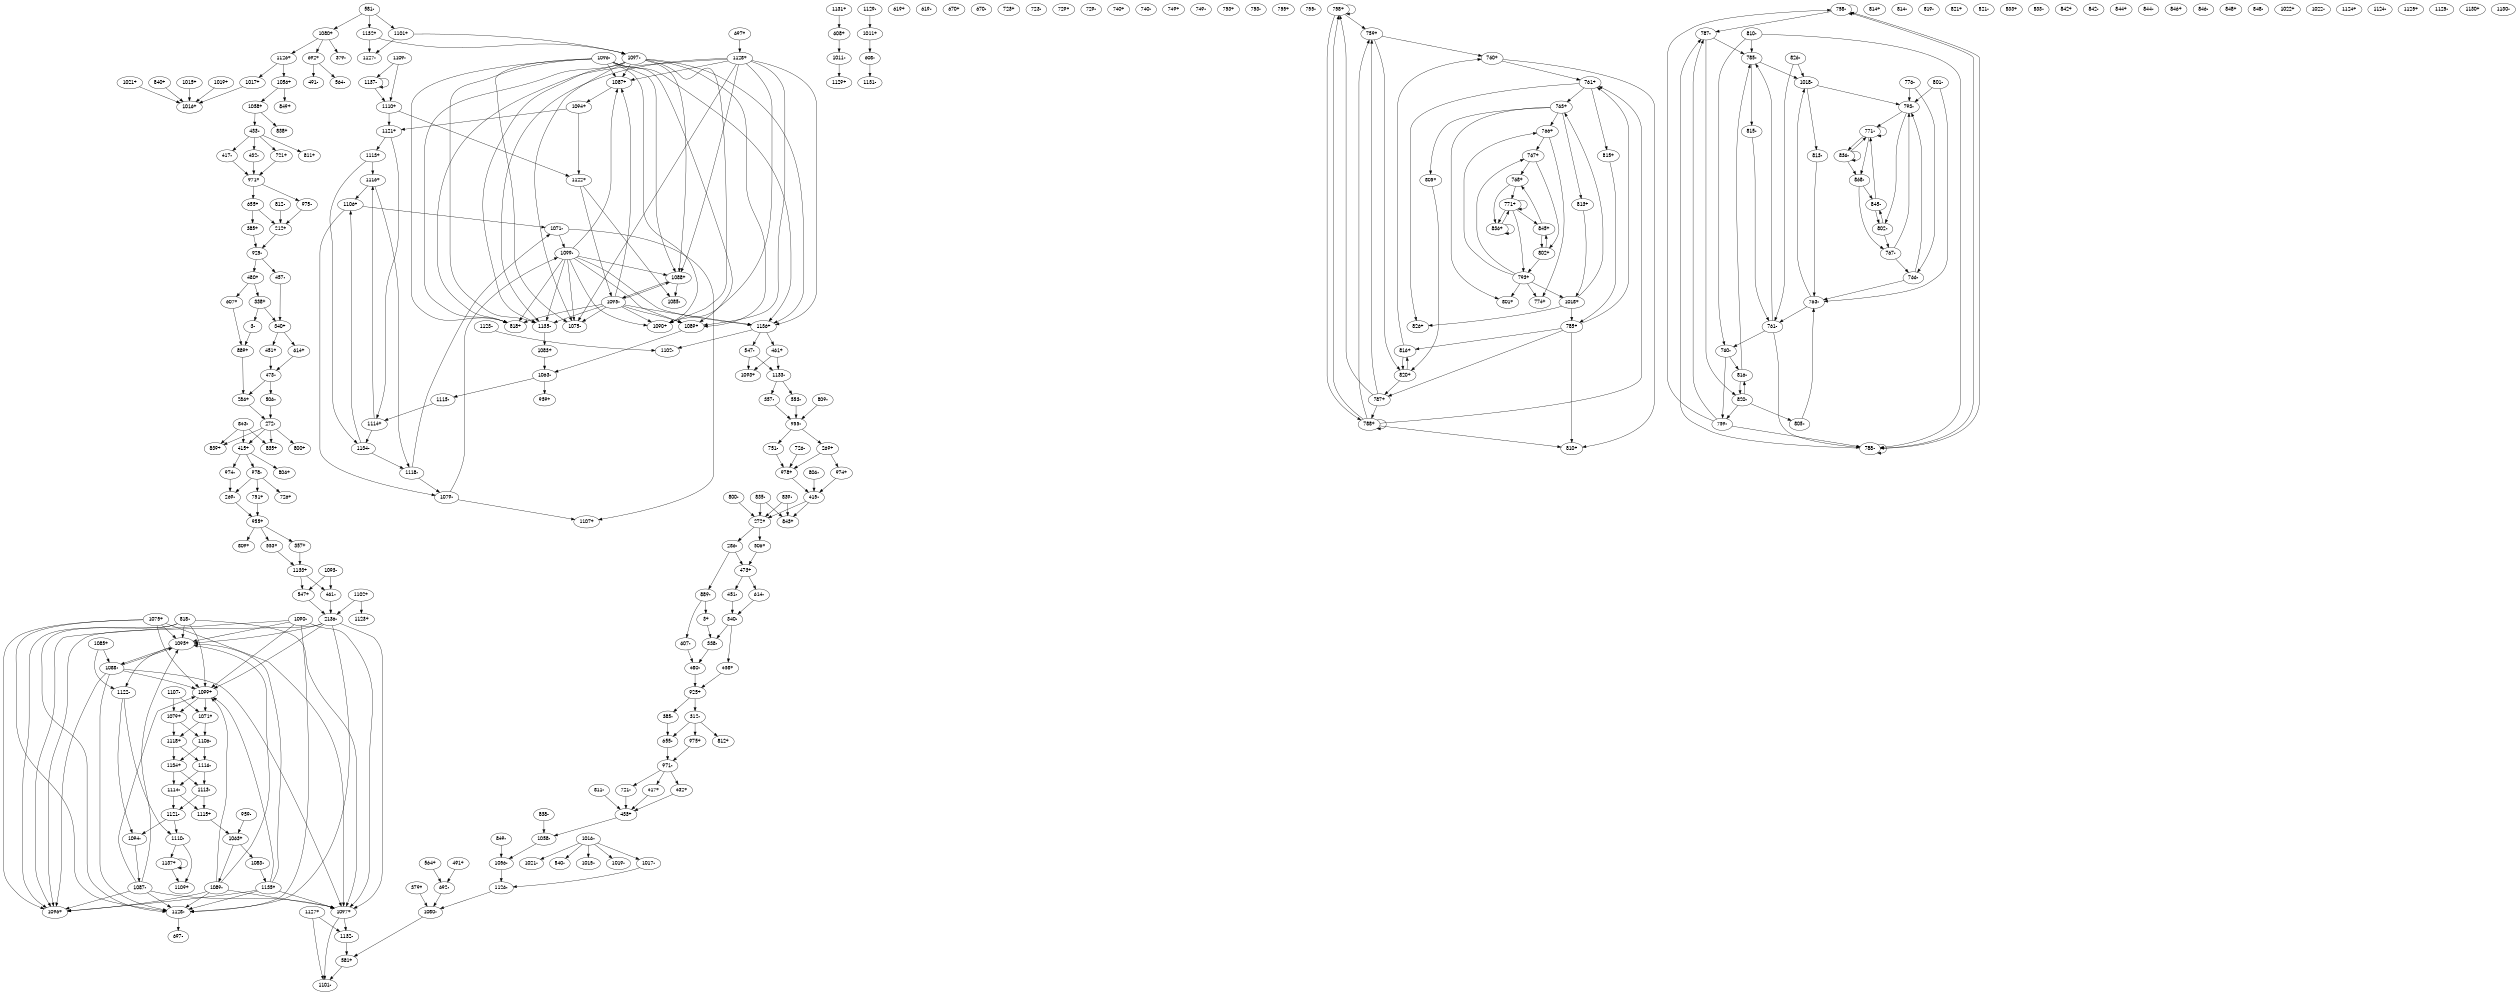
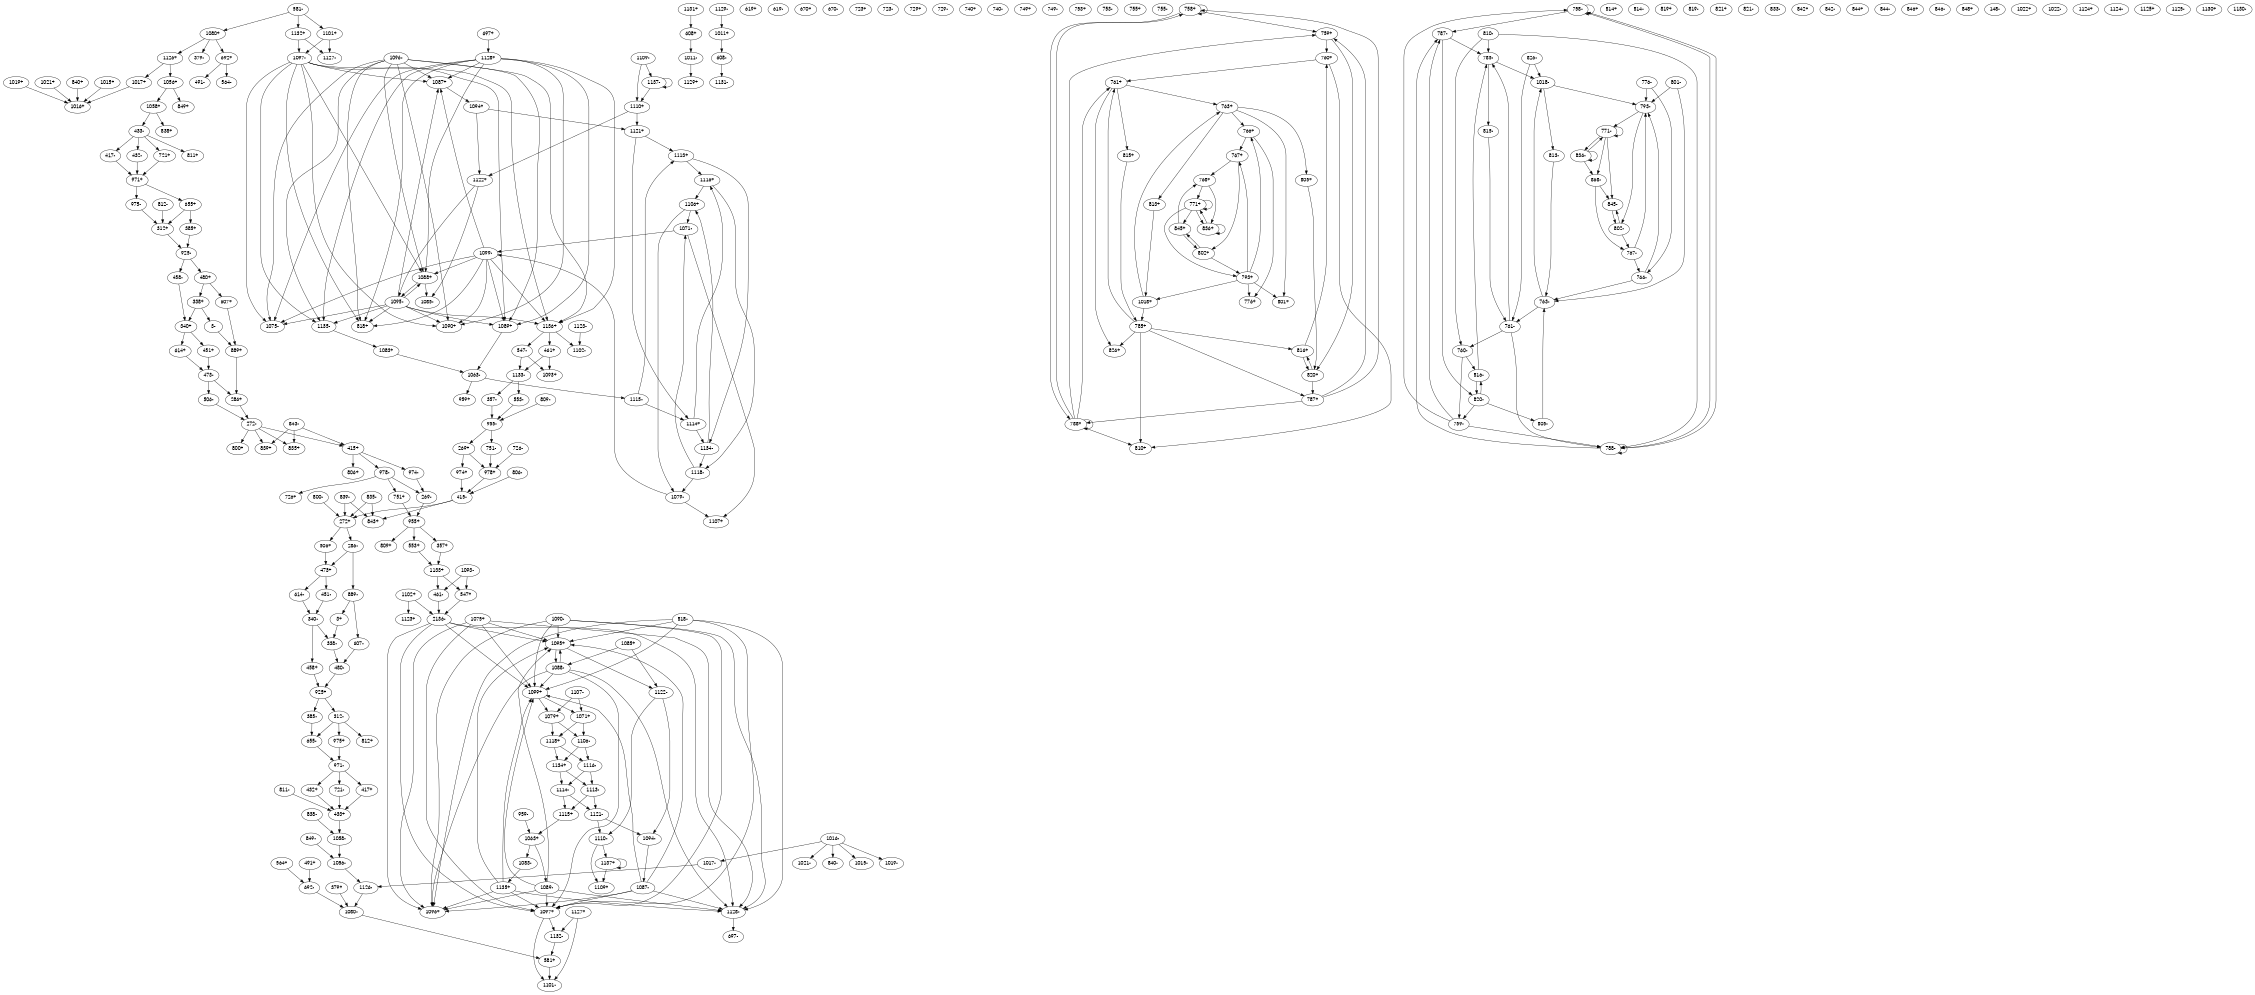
node "819+": added
node "833+": removed
node "848-": label "848-" -> "148-"
edge "845-" -> "771-": reversed
node "212+": label "212+" -> "312+"
edge "1115-" -> "1113+": added
node "457-": label "457-" -> "458-"
edge "1099-" -> "1135-": removed
node "774+": label "774+" -> "776+"
edge "1018+" -> "826+": now "785+" -> "826+"
